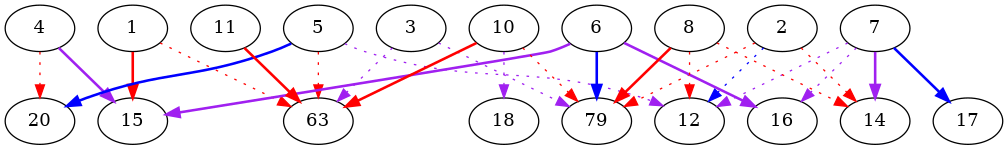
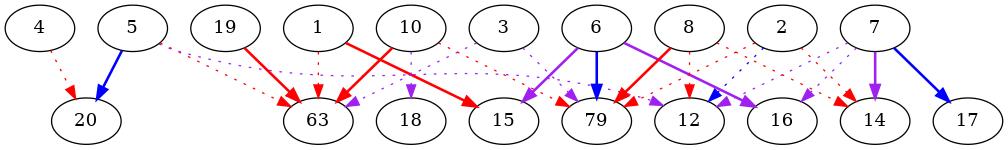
node "11": label "11" -> "19"
edge "4" -> "15": removed
